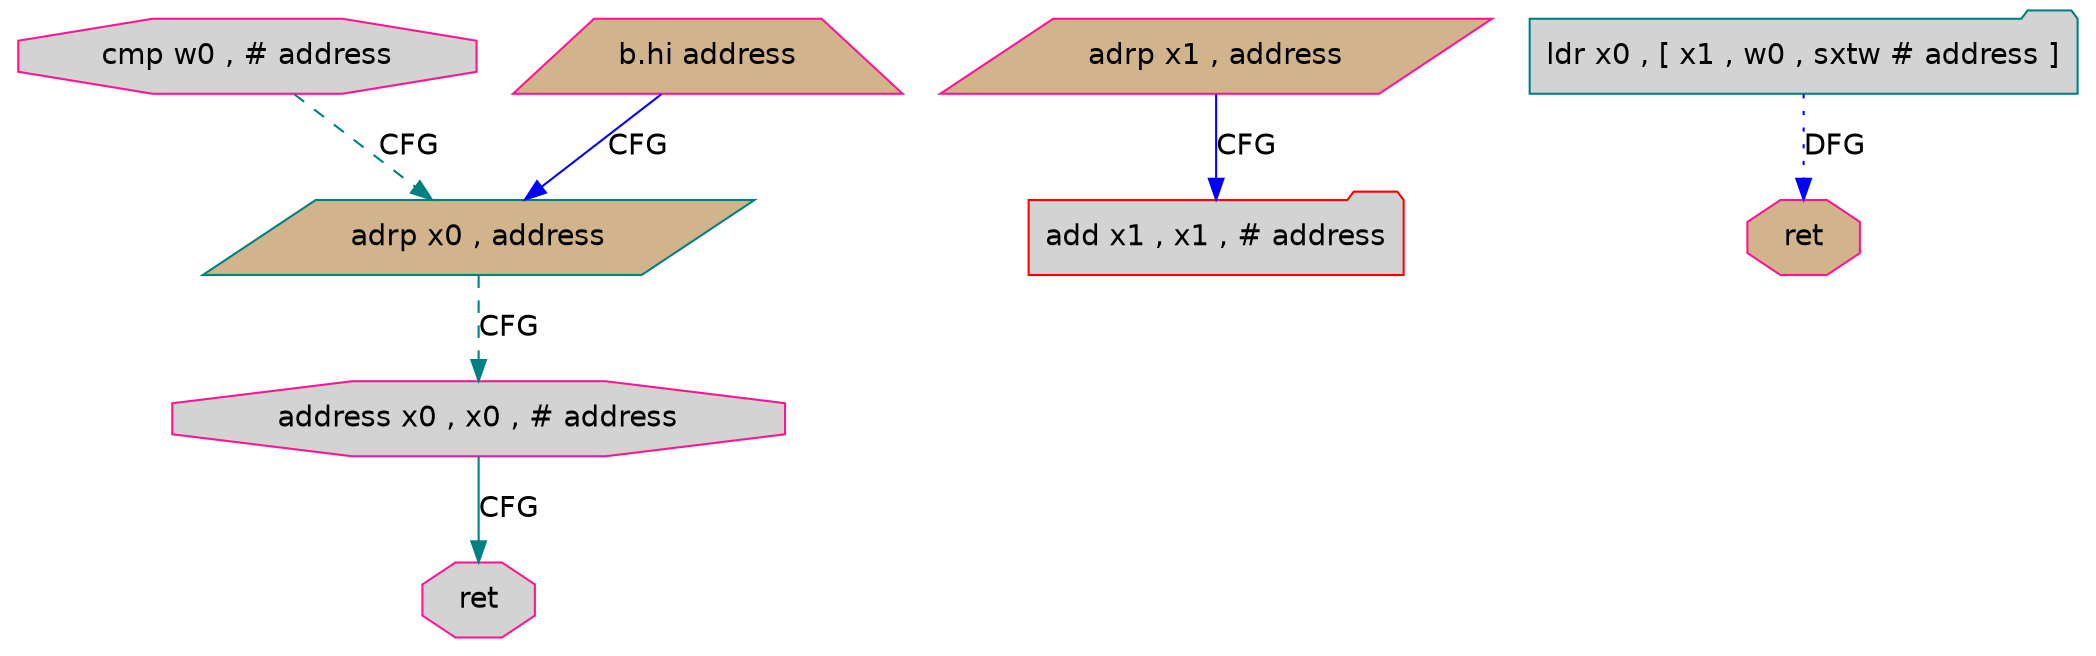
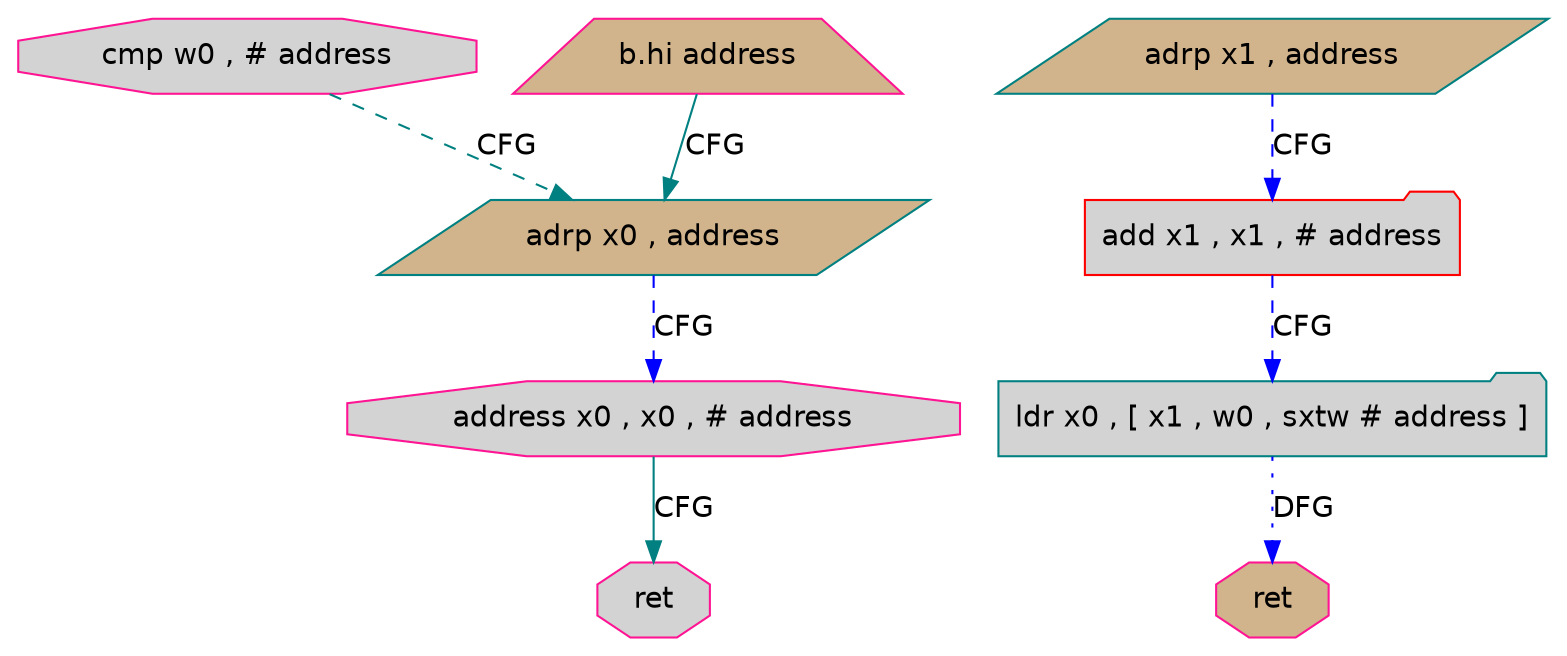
node "adrp x1 , address": color deeppink -> teal
edge "adrp x1 , address" -> "add x1 , x1 , # address": style solid -> dashed
edge "b.hi address" -> "adrp x0 , address": color blue -> teal
edge "adrp x0 , address" -> "address x0 , x0 , # address": color teal -> blue
edge "add x1 , x1 , # address" -> "ldr x0 , [ x1 , w0 , sxtw # address ]": added, label "CFG"
